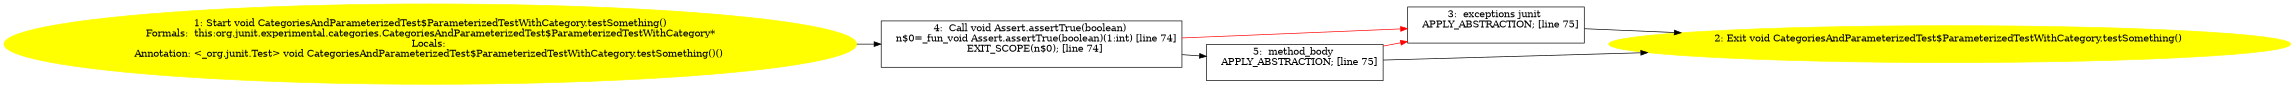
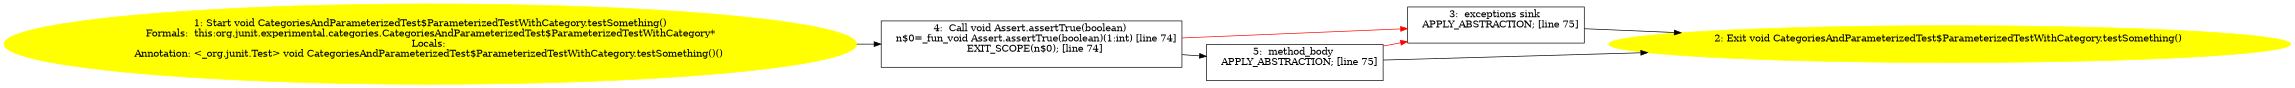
node "3:  exceptions junit APPLY_ABSTRACTION; [line 75]": label "3:  exceptions junit APPLY_ABSTRACTION; [line 75]" -> "3:  exceptions sink APPLY_ABSTRACTION; [line 75]"
